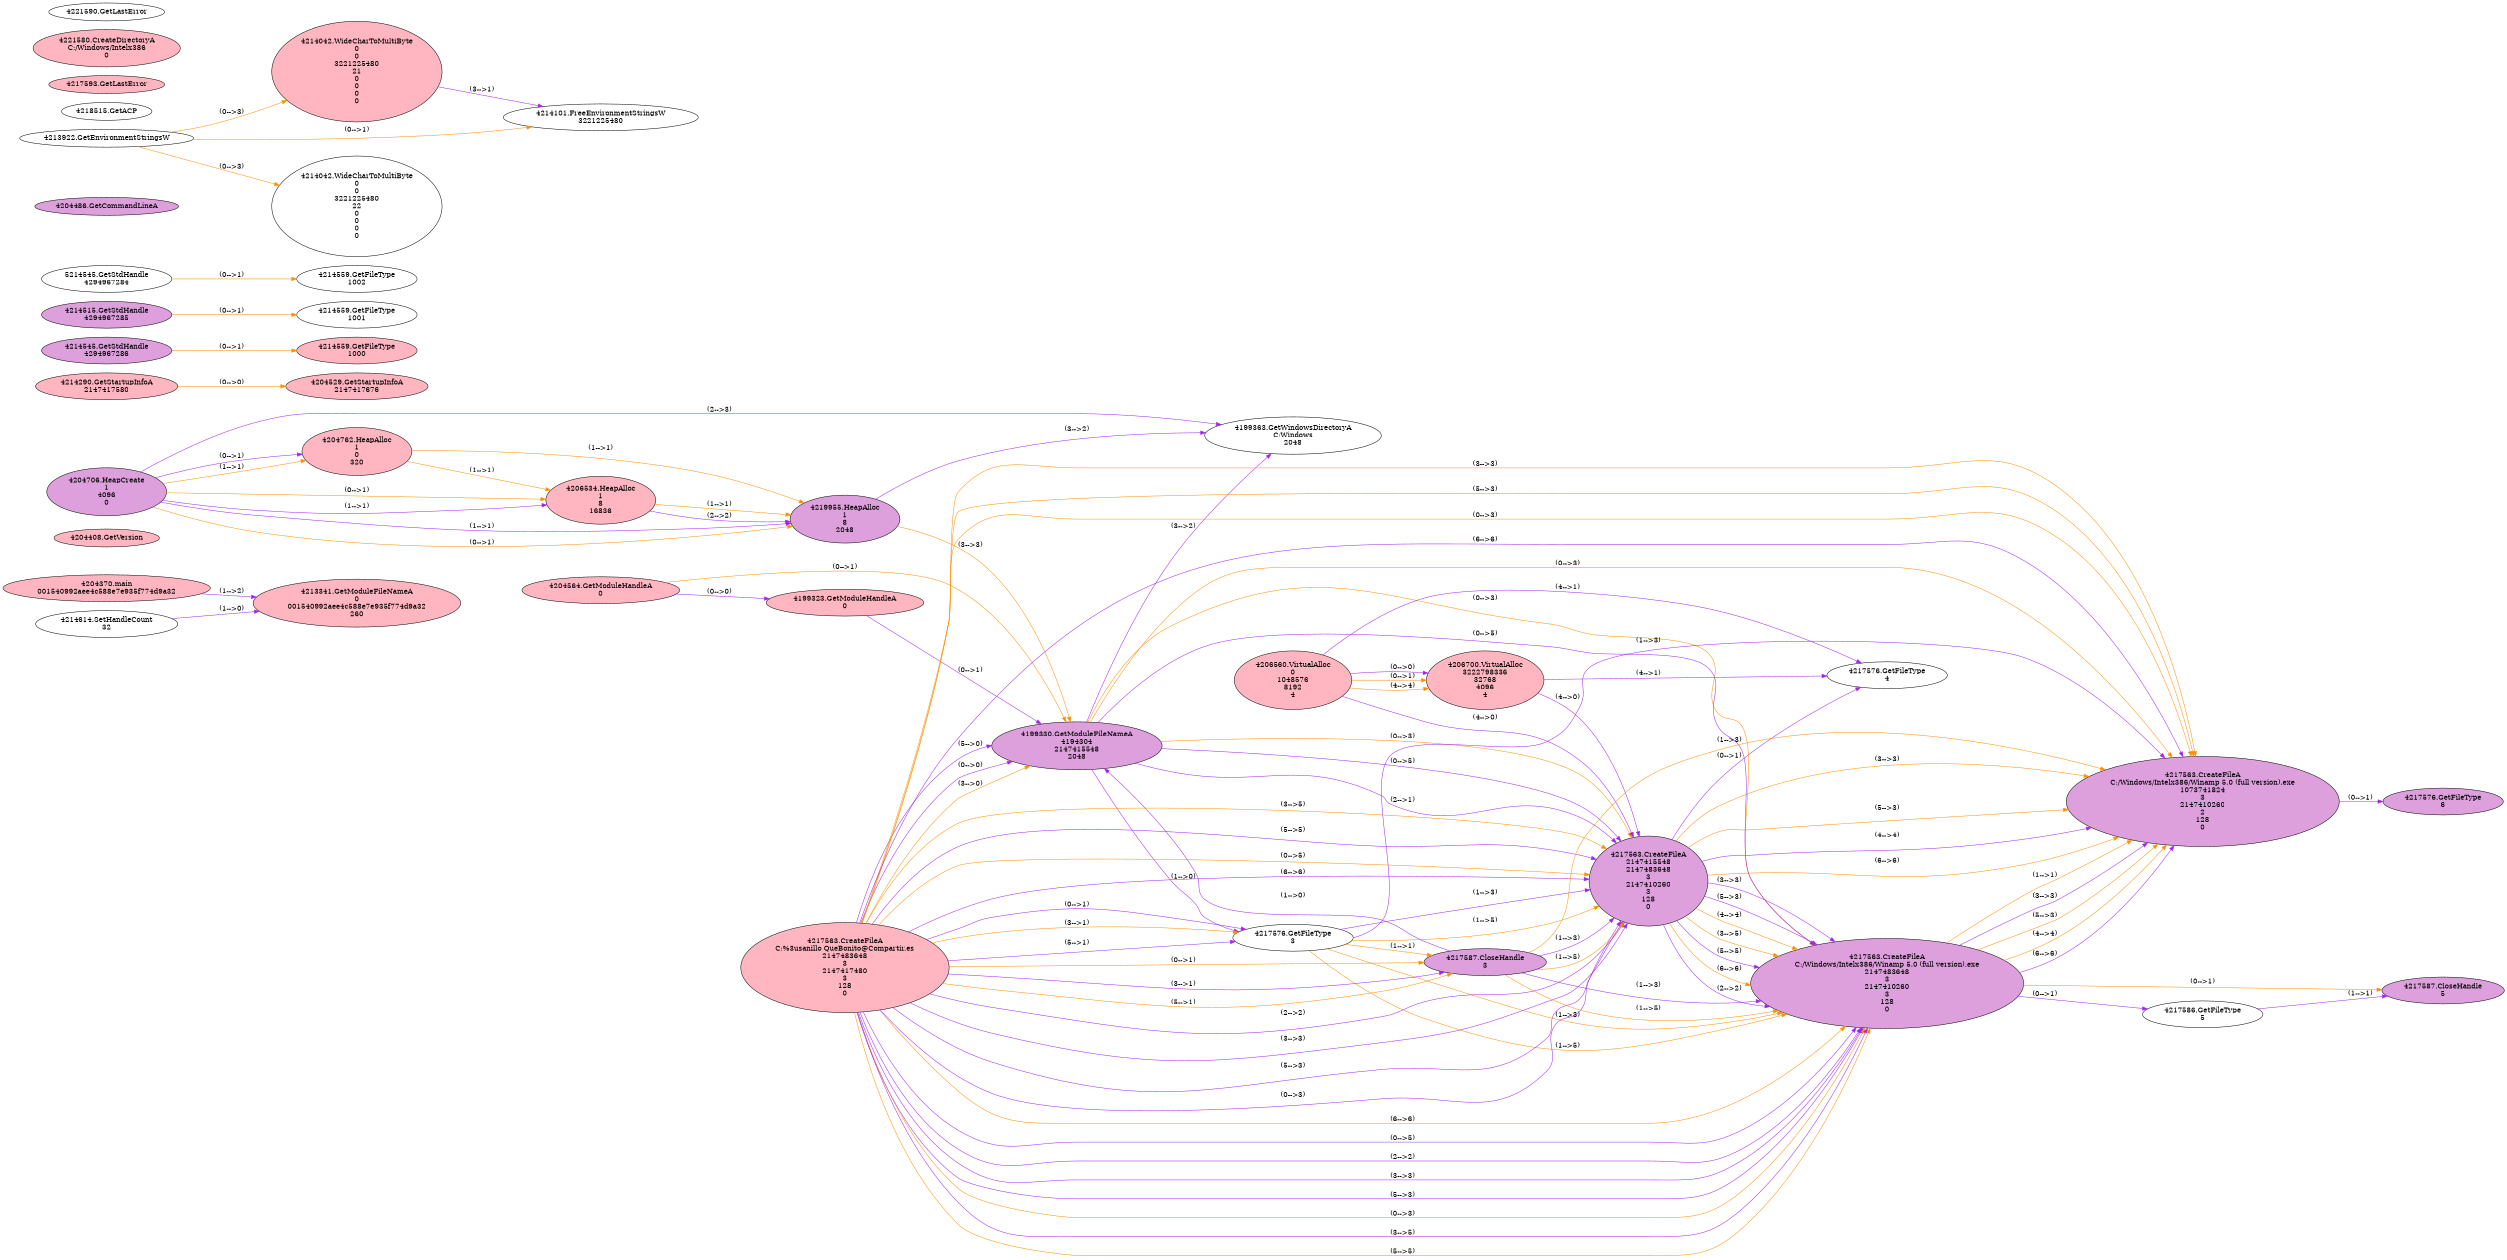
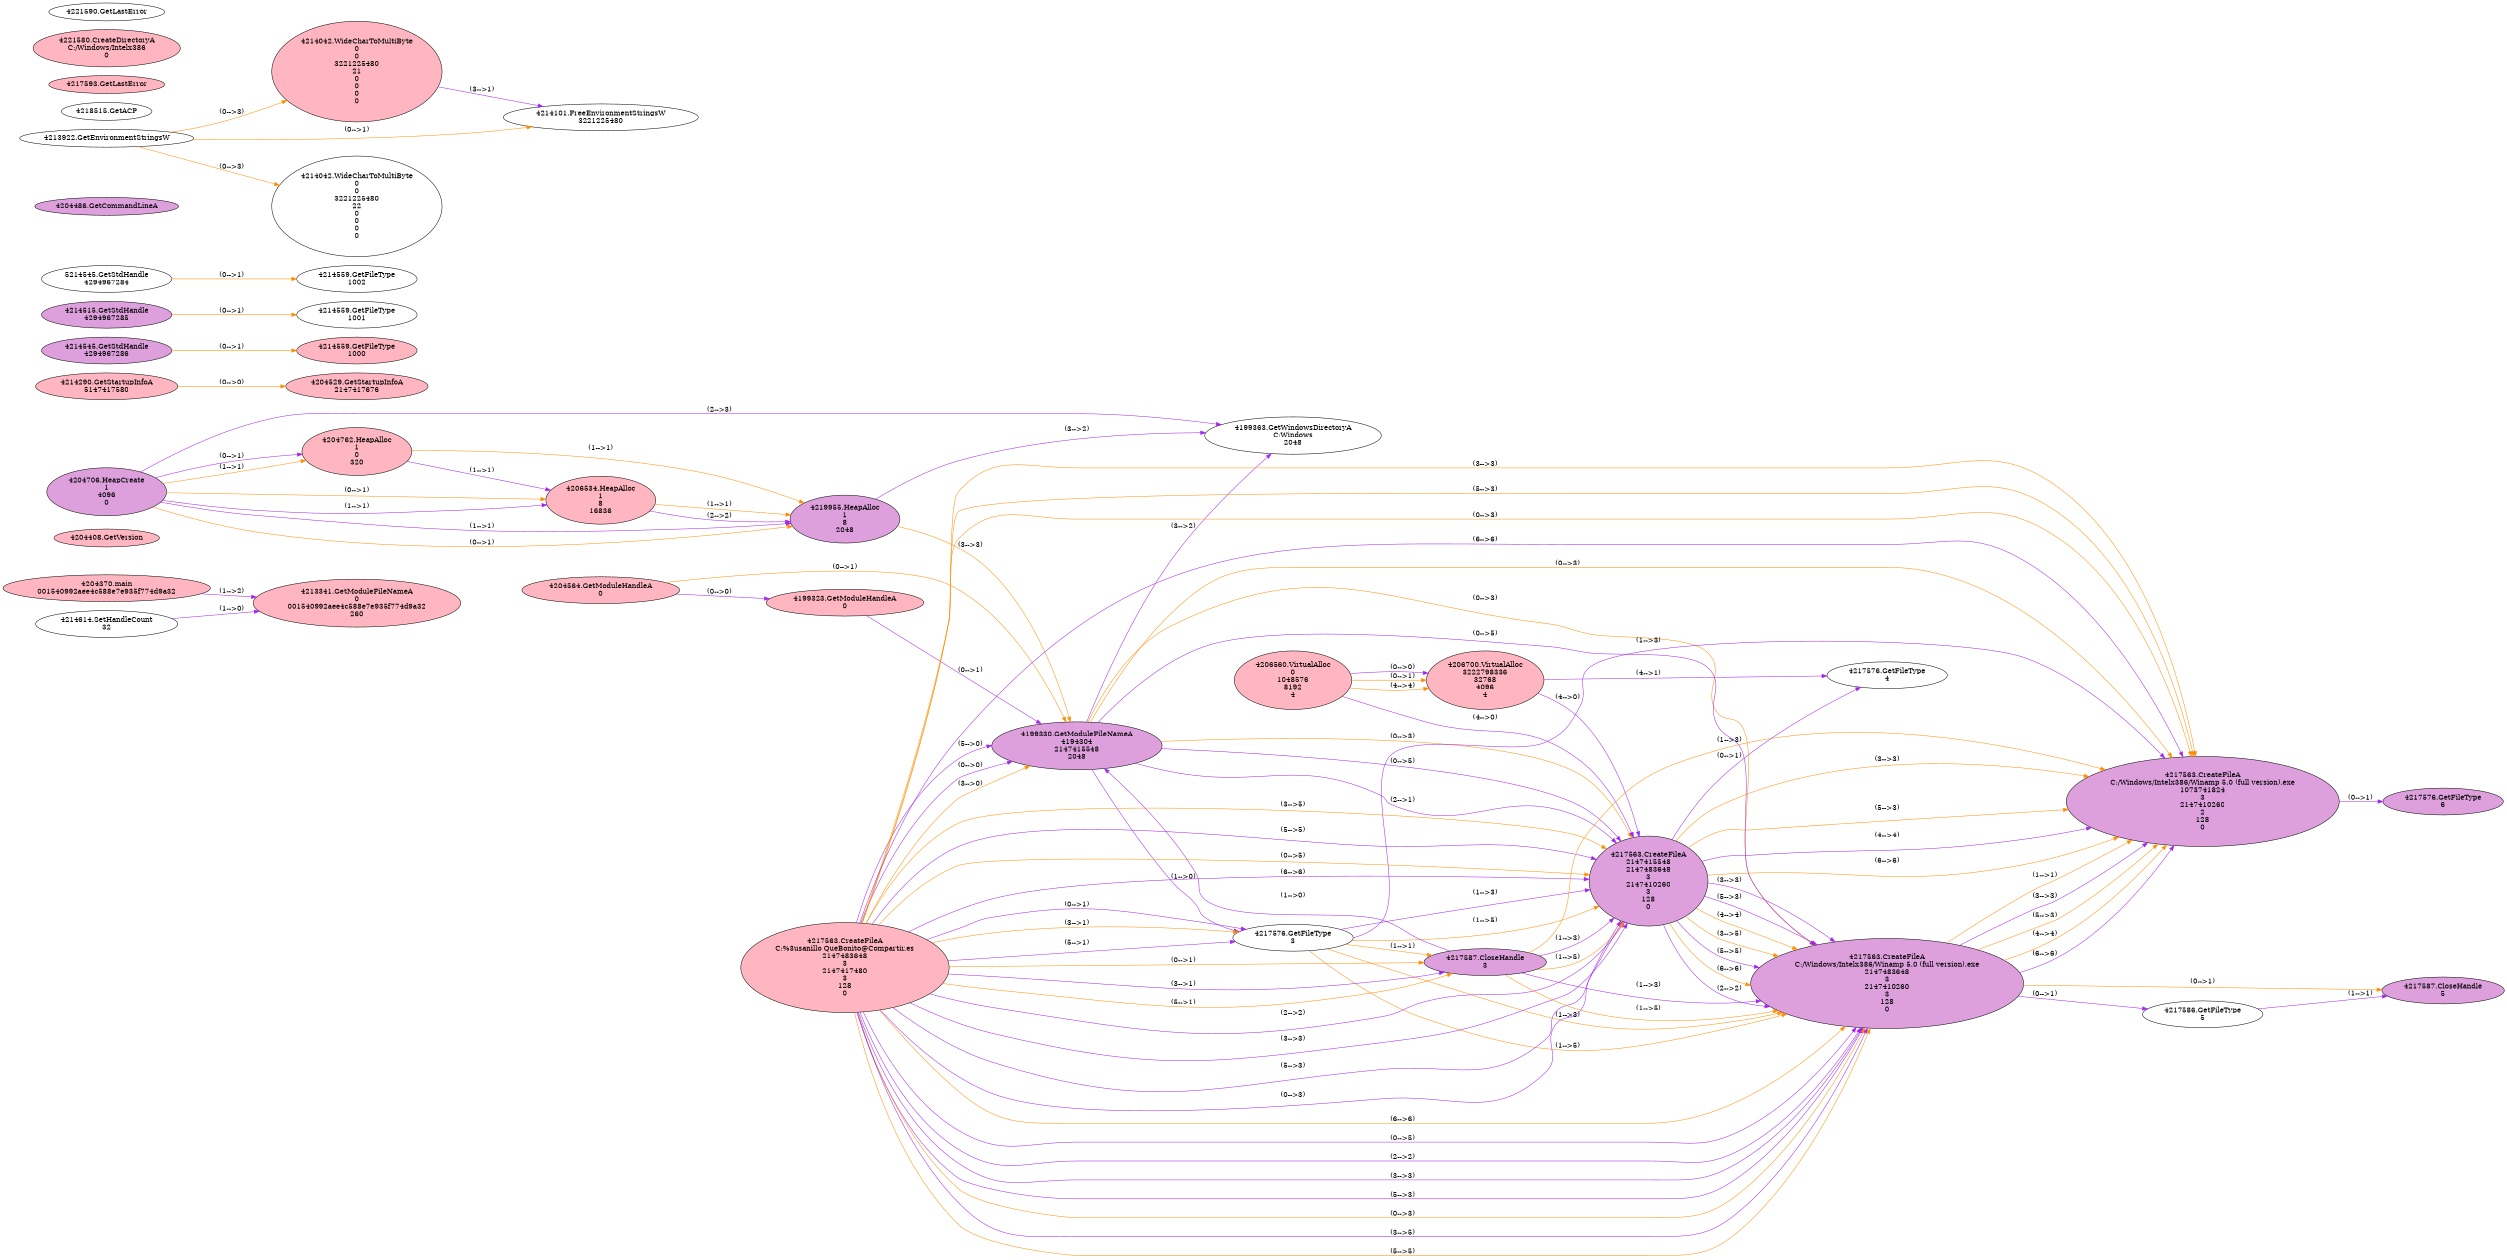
node "4214290.GetStartupInfoA 2147417580": label "4214290.GetStartupInfoA 2147417580" -> "4214290.GetStartupInfoA 5147417580"
edge "4204762.HeapAlloc 1 0 320" -> "4206534.HeapAlloc 1 8 16836": color darkorange -> purple
edge "4206560.VirtualAlloc 0 1048576 8192 4" -> "4217576.GetFileType 4": removed, label "(4-->1)"
